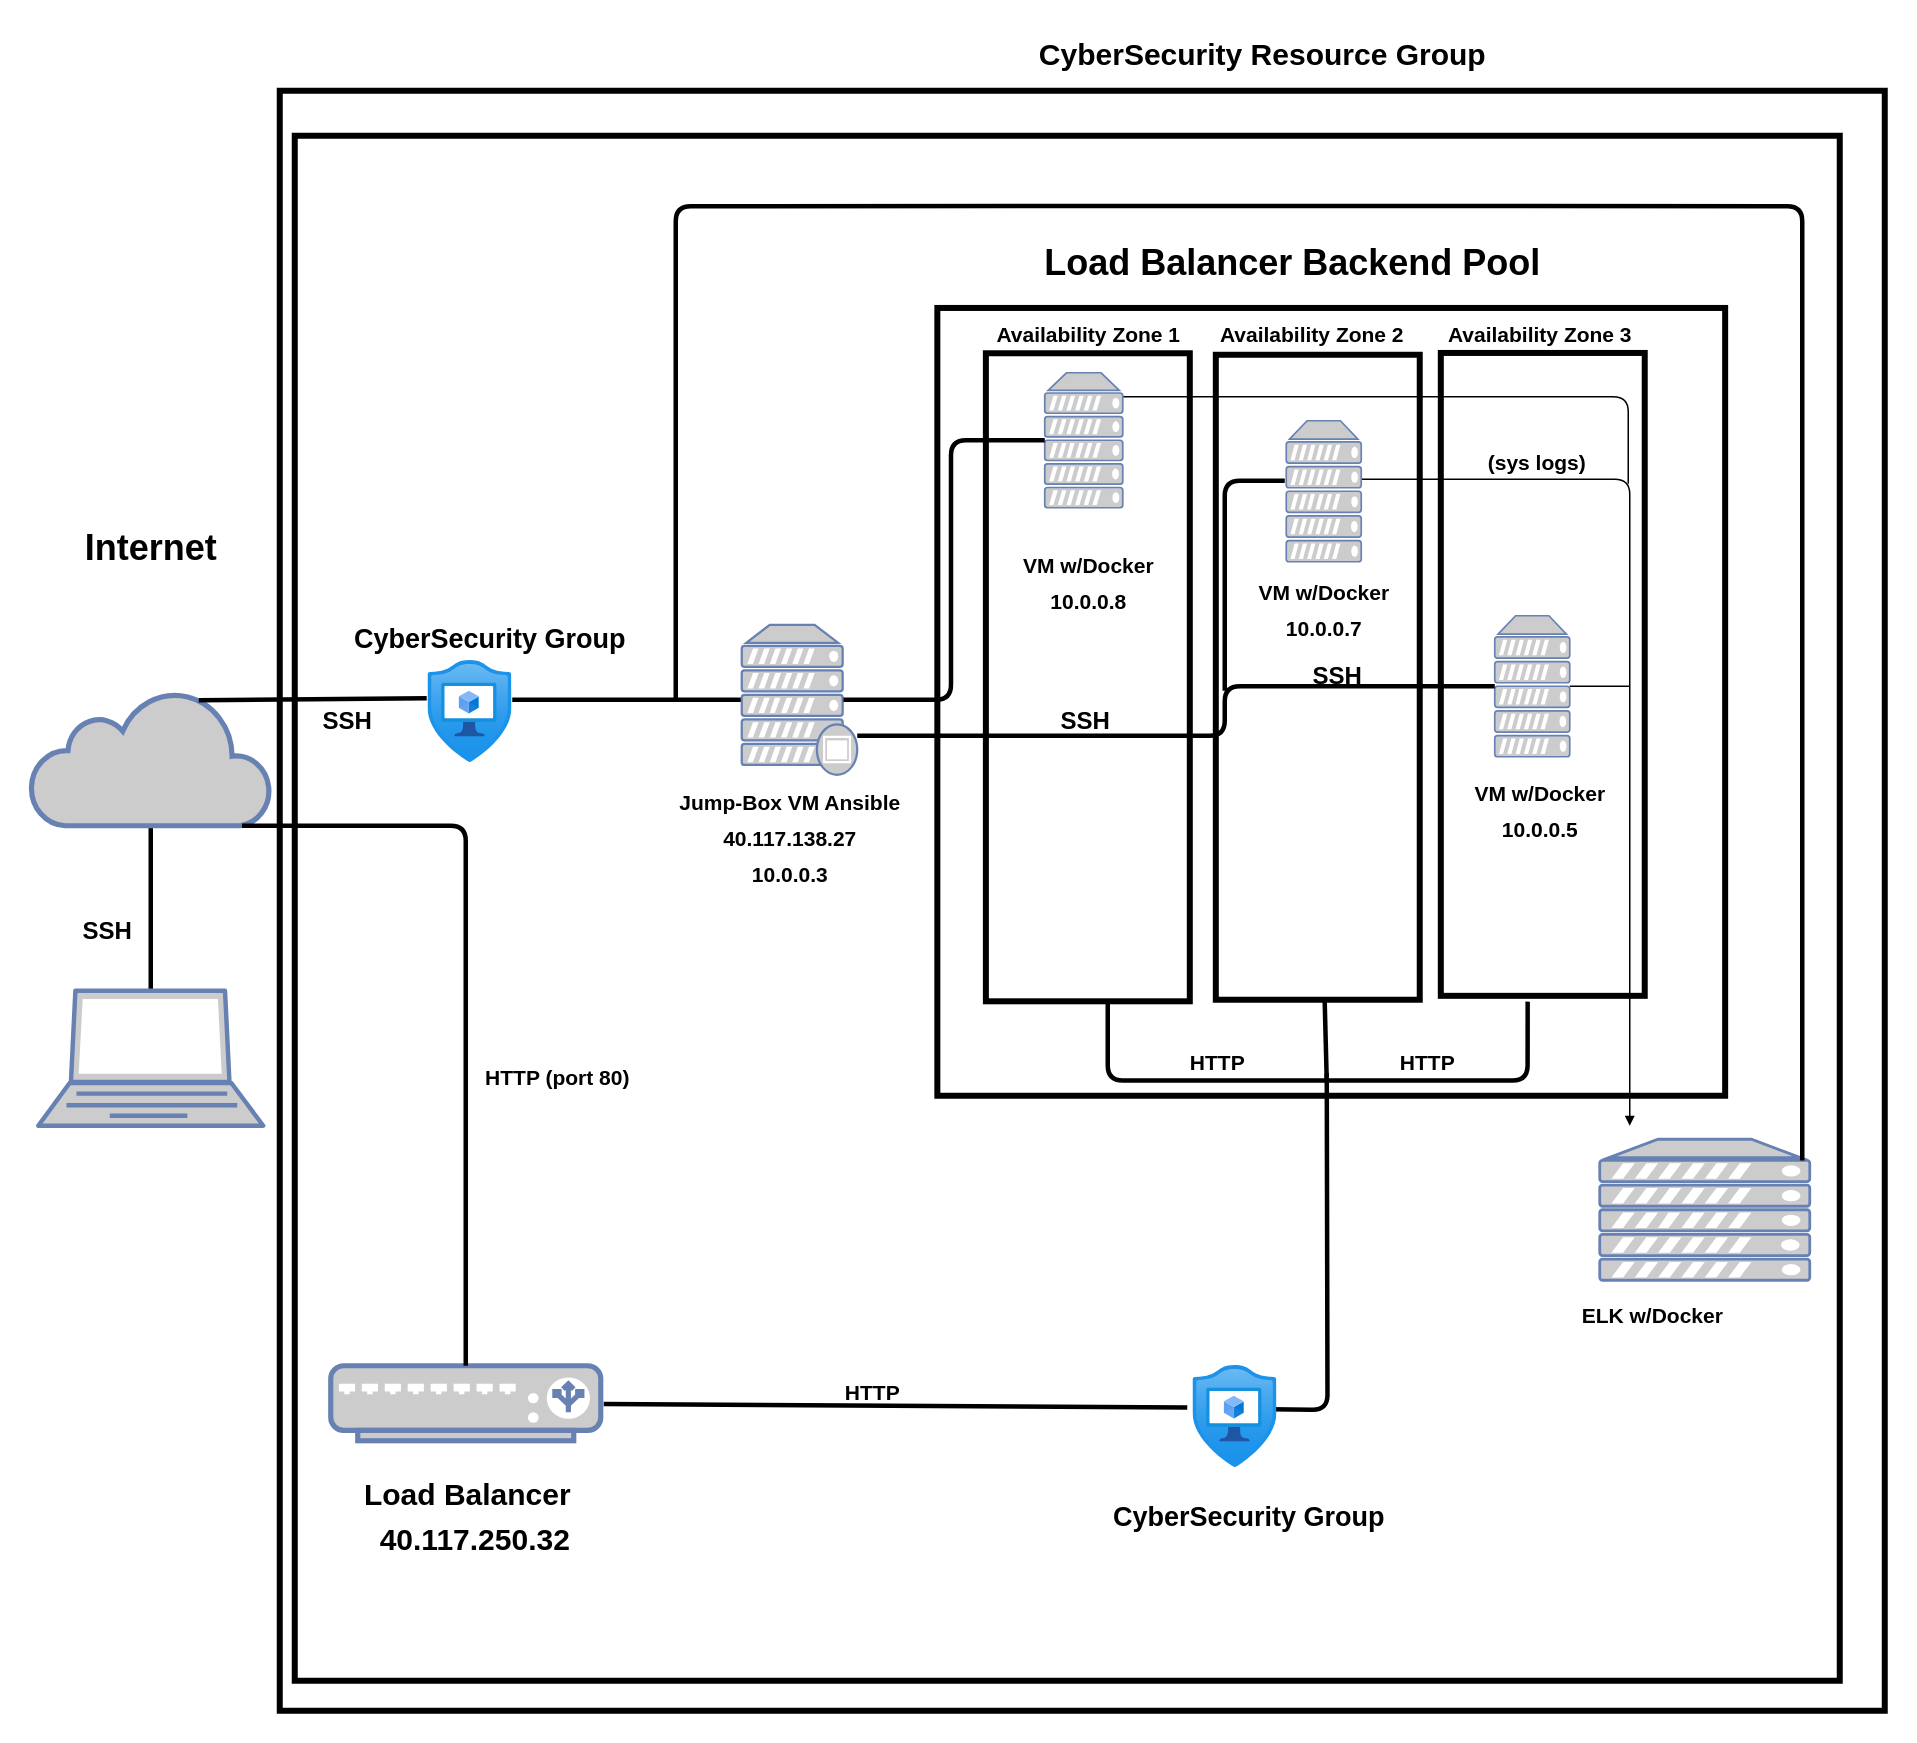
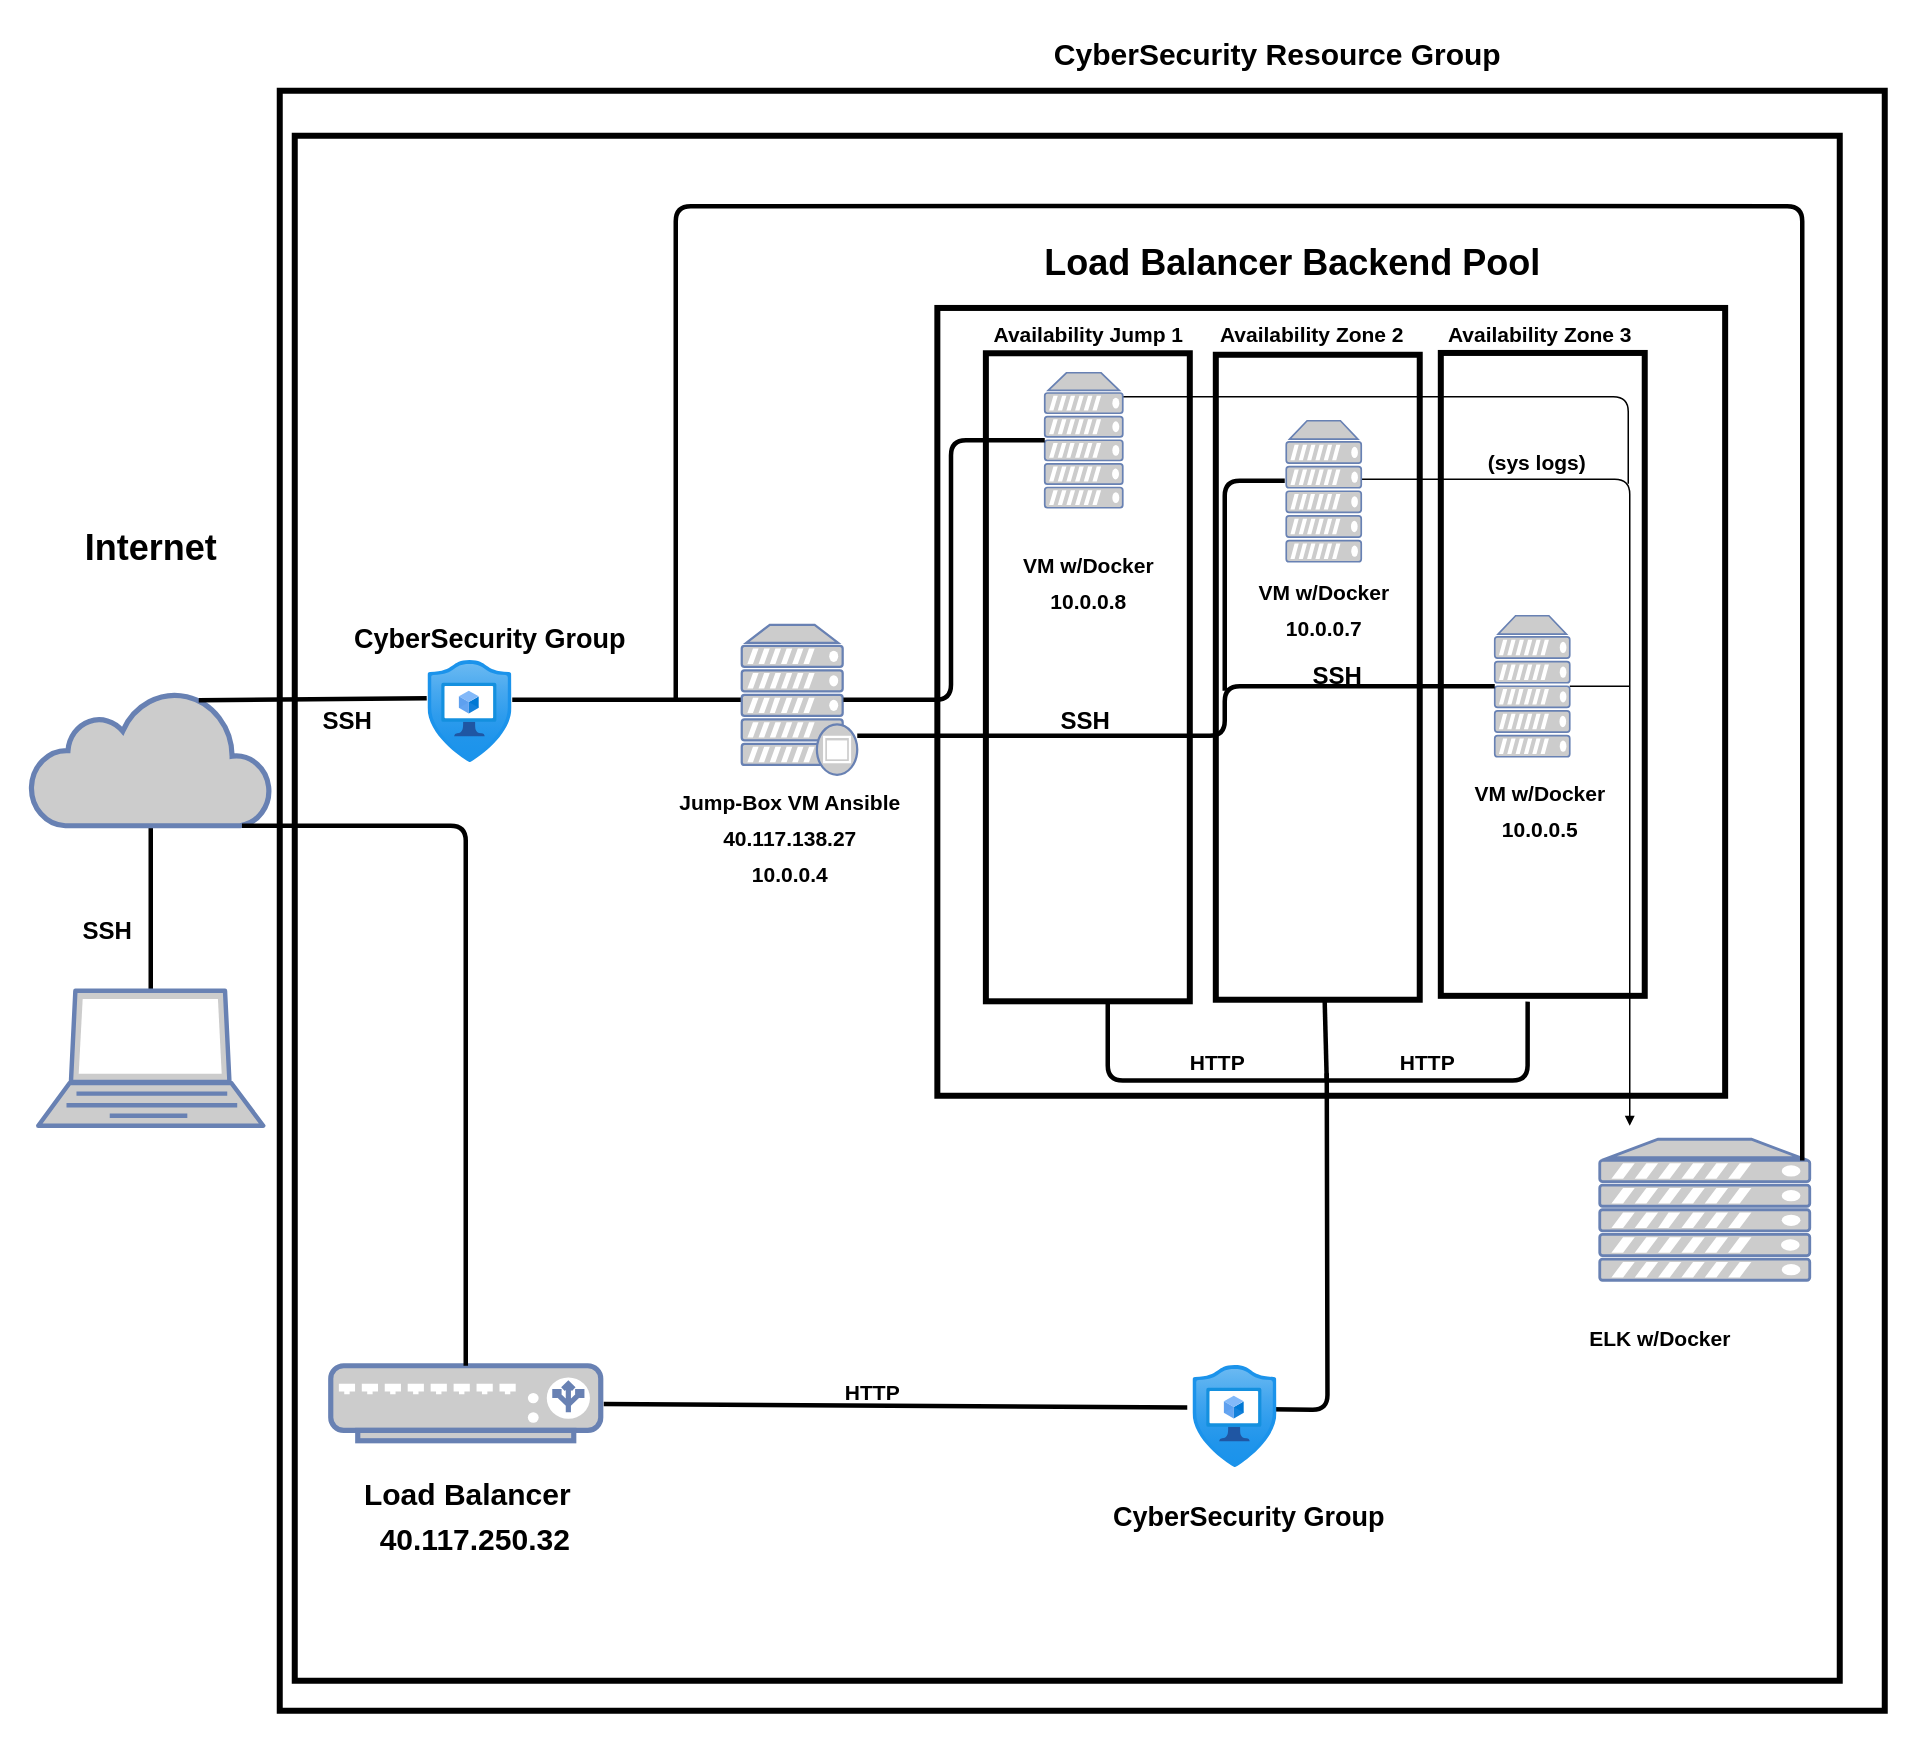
node "CyberSecurity Resource Group": moved (1262, 53) -> (1277, 53)
node "Availability Zone 1": label "Availability Zone 1" -> "Availability Jump 1"
node "Jump-Box VM Ansible 40.117.138.27 10.0.0.3": label "Jump-Box VM Ansible 40.117.138.27 10.0.0.3" -> "Jump-Box VM Ansible 40.117.138.27 10.0.0.4"
node "HTTP (port 80)": removed
node "ELK w/Docker": moved (1653, 1312) -> (1660, 1334)
